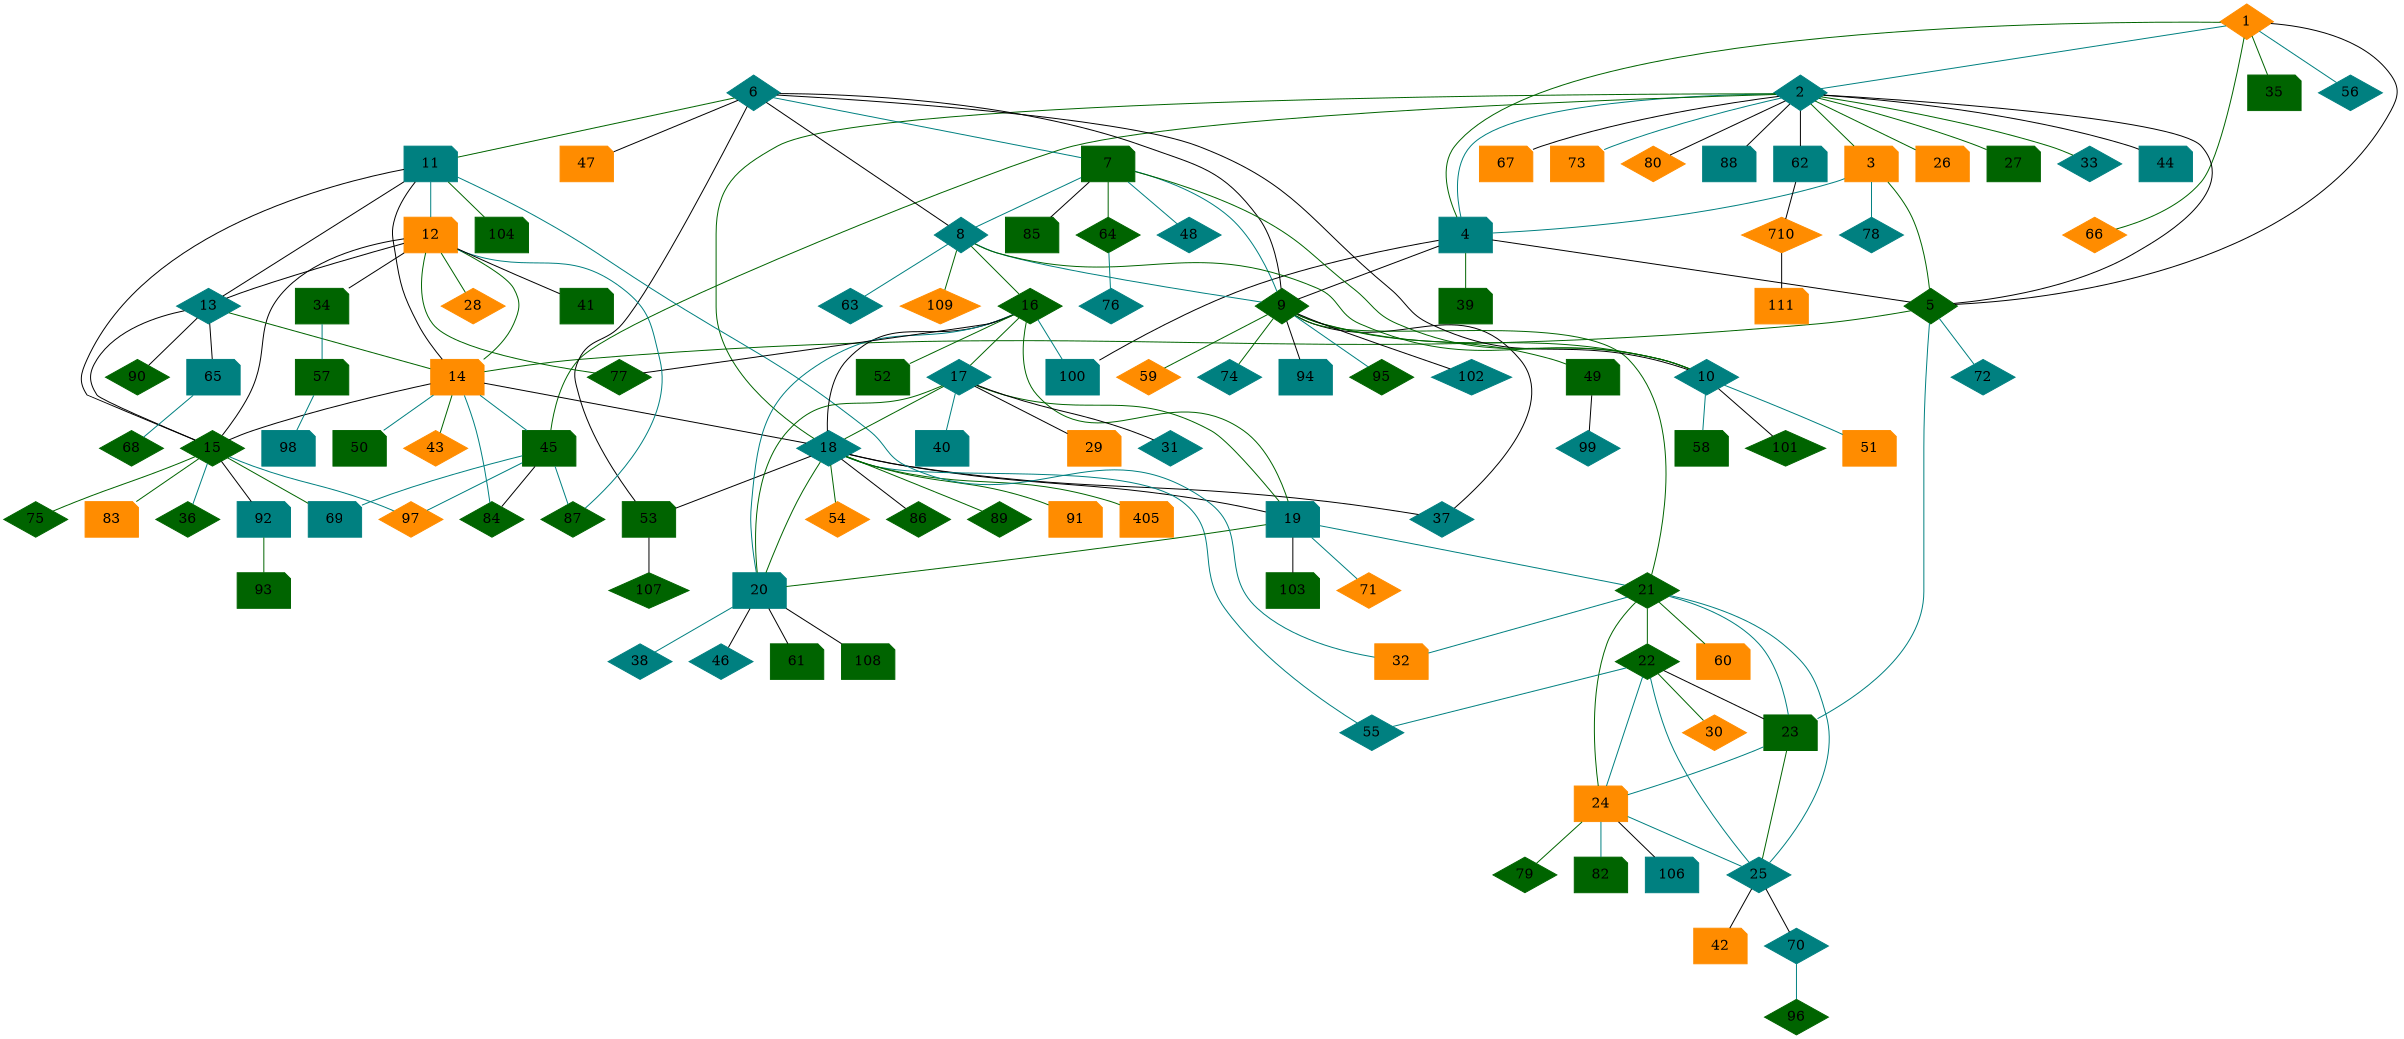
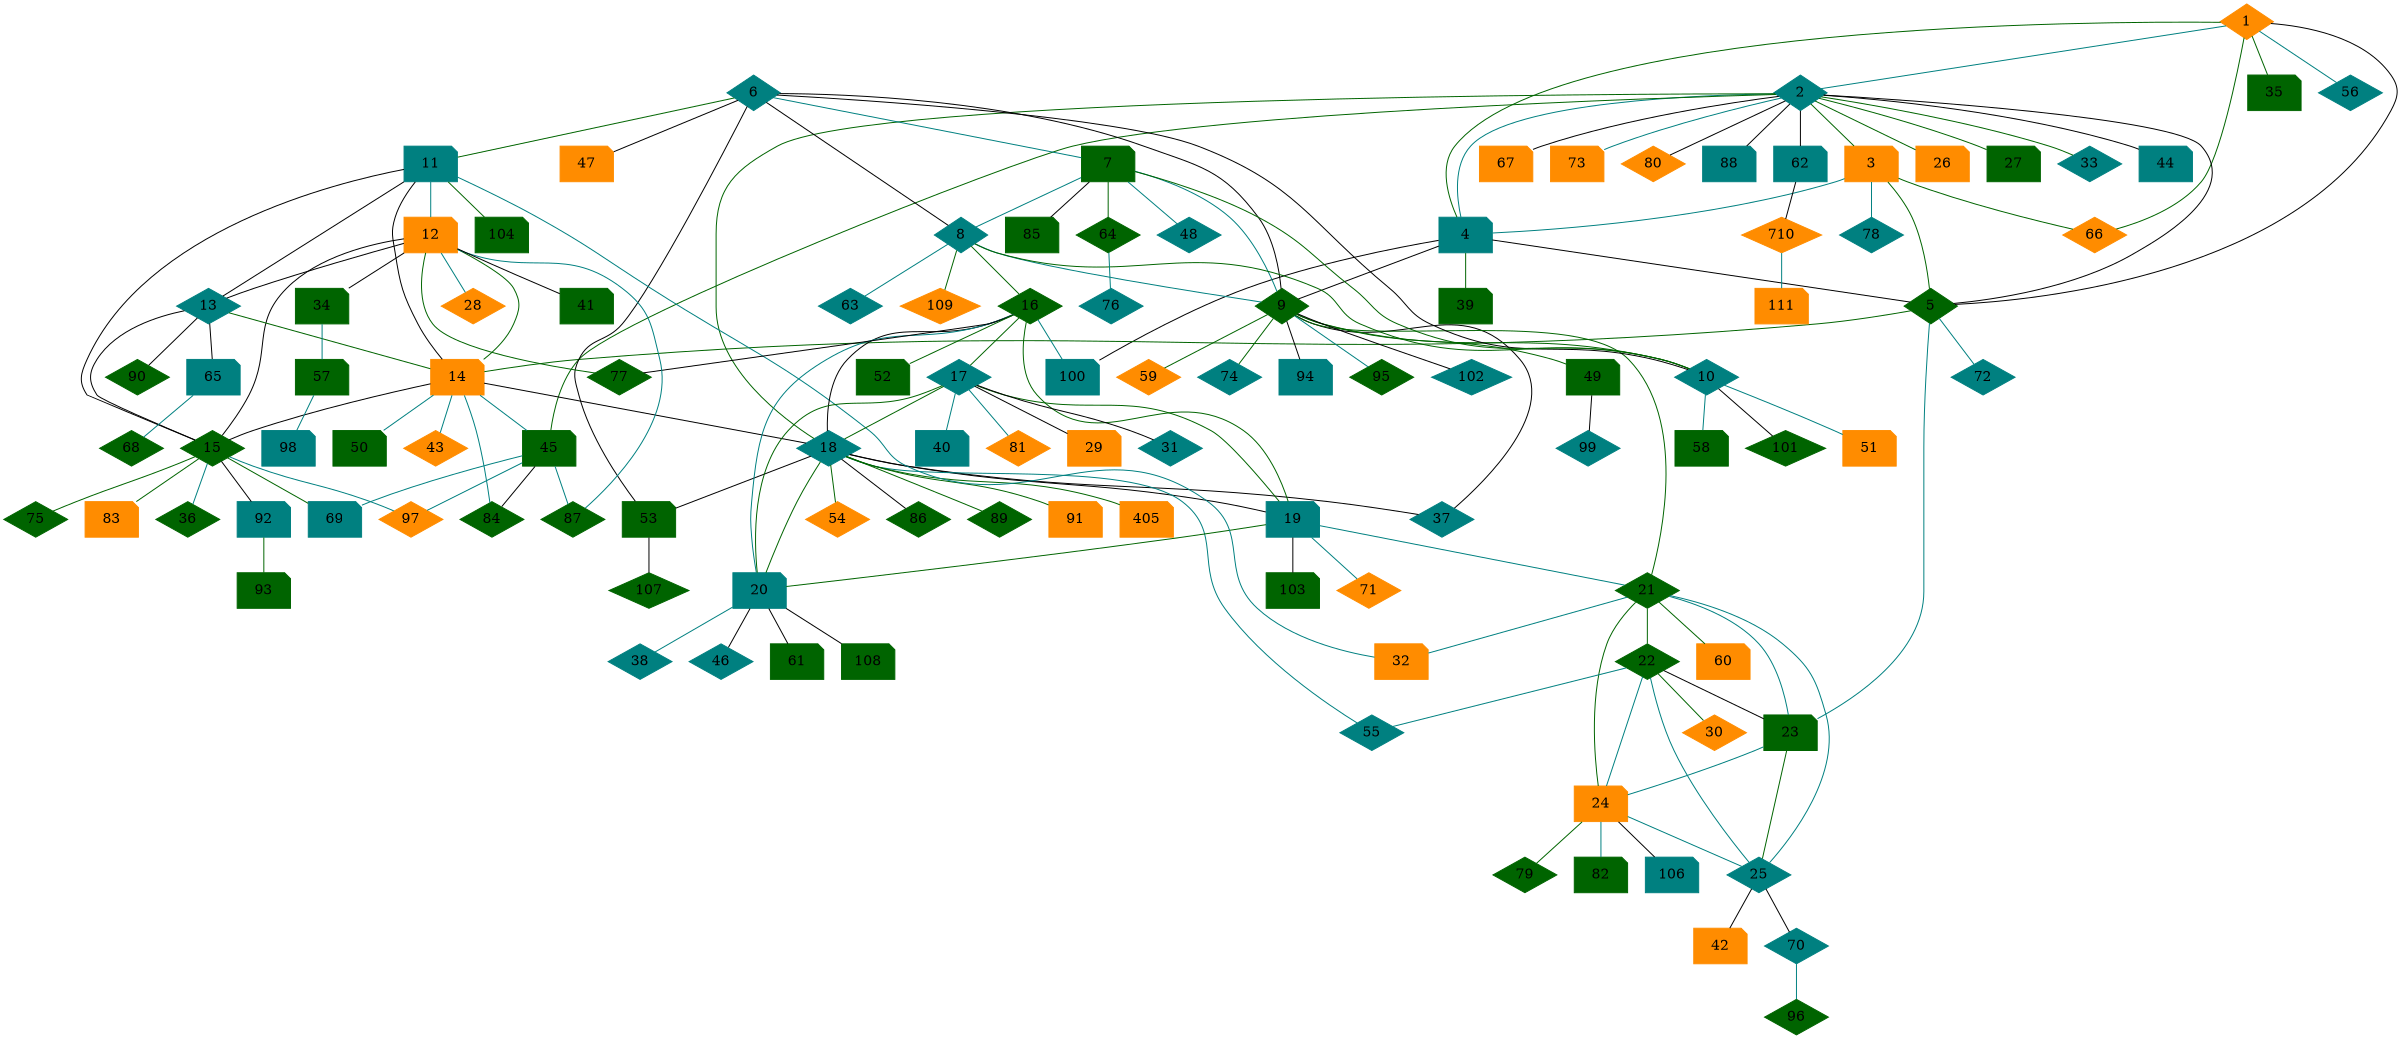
edge "3" -- "66": added
edge "710" -- "111": color black -> teal
edge "12" -- "28": color darkgreen -> teal
edge "14" -- "43": color darkgreen -> teal
node "81": added
